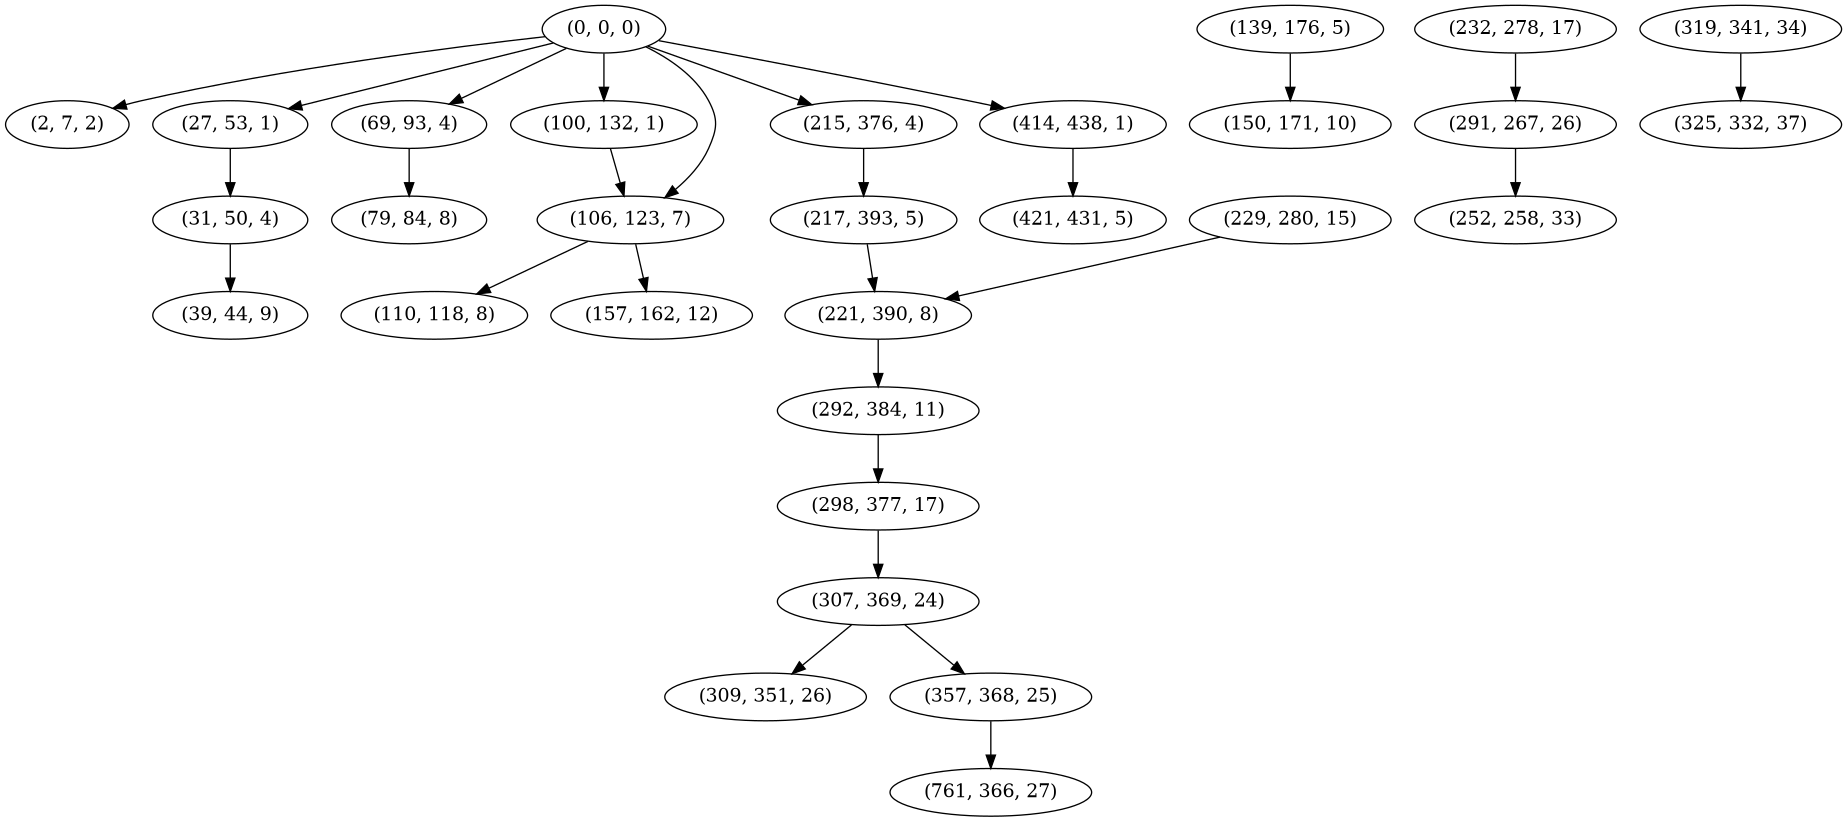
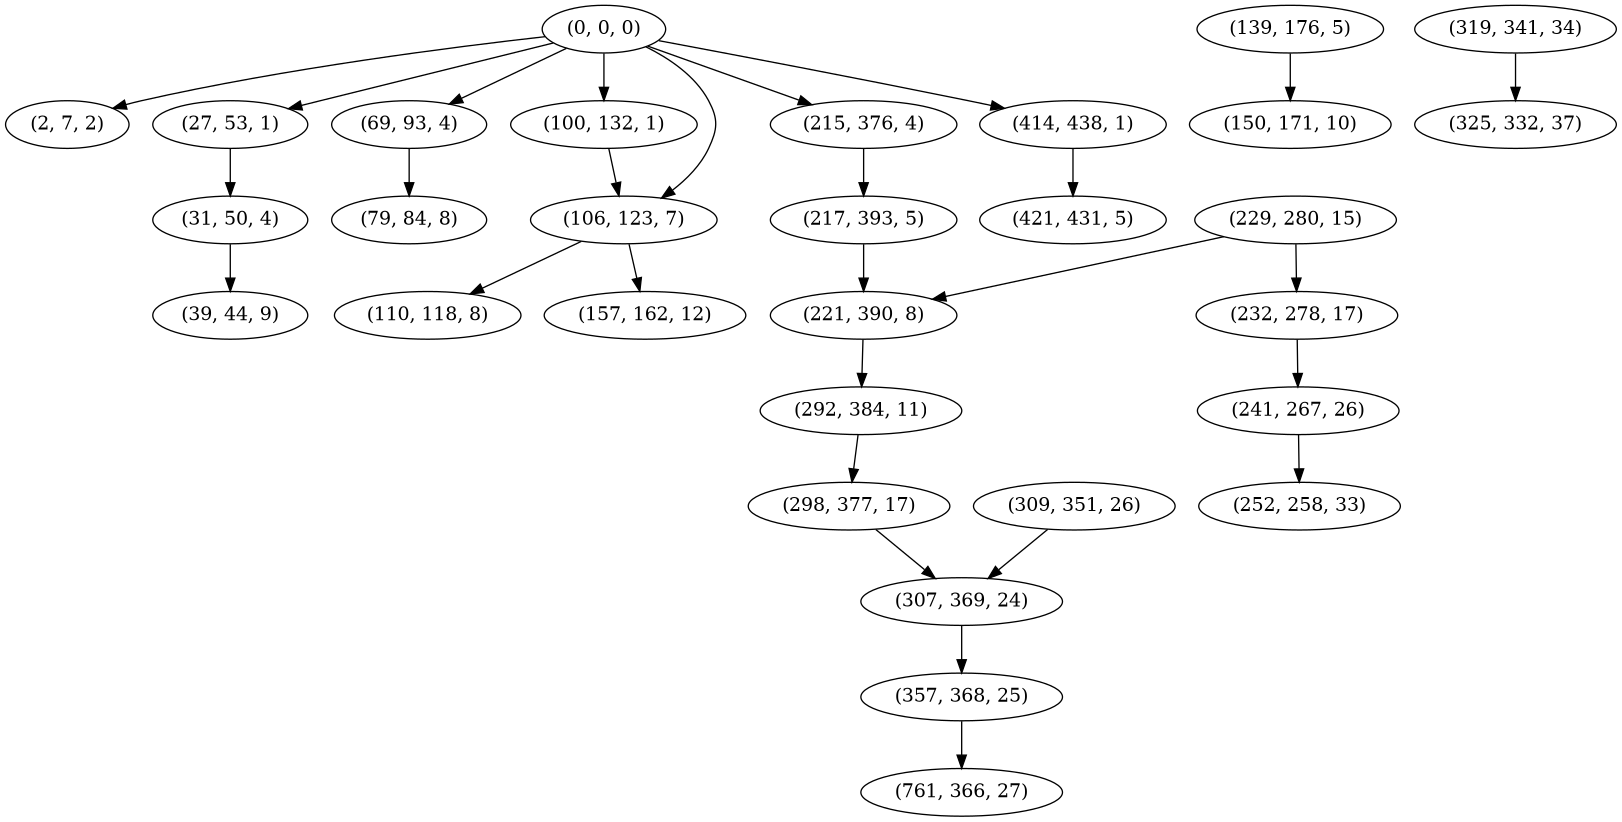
node "(291, 267, 26)": label "(291, 267, 26)" -> "(241, 267, 26)"
edge "(229, 280, 15)" -> "(232, 278, 17)": added
edge "(307, 369, 24)" -> "(309, 351, 26)": reversed
